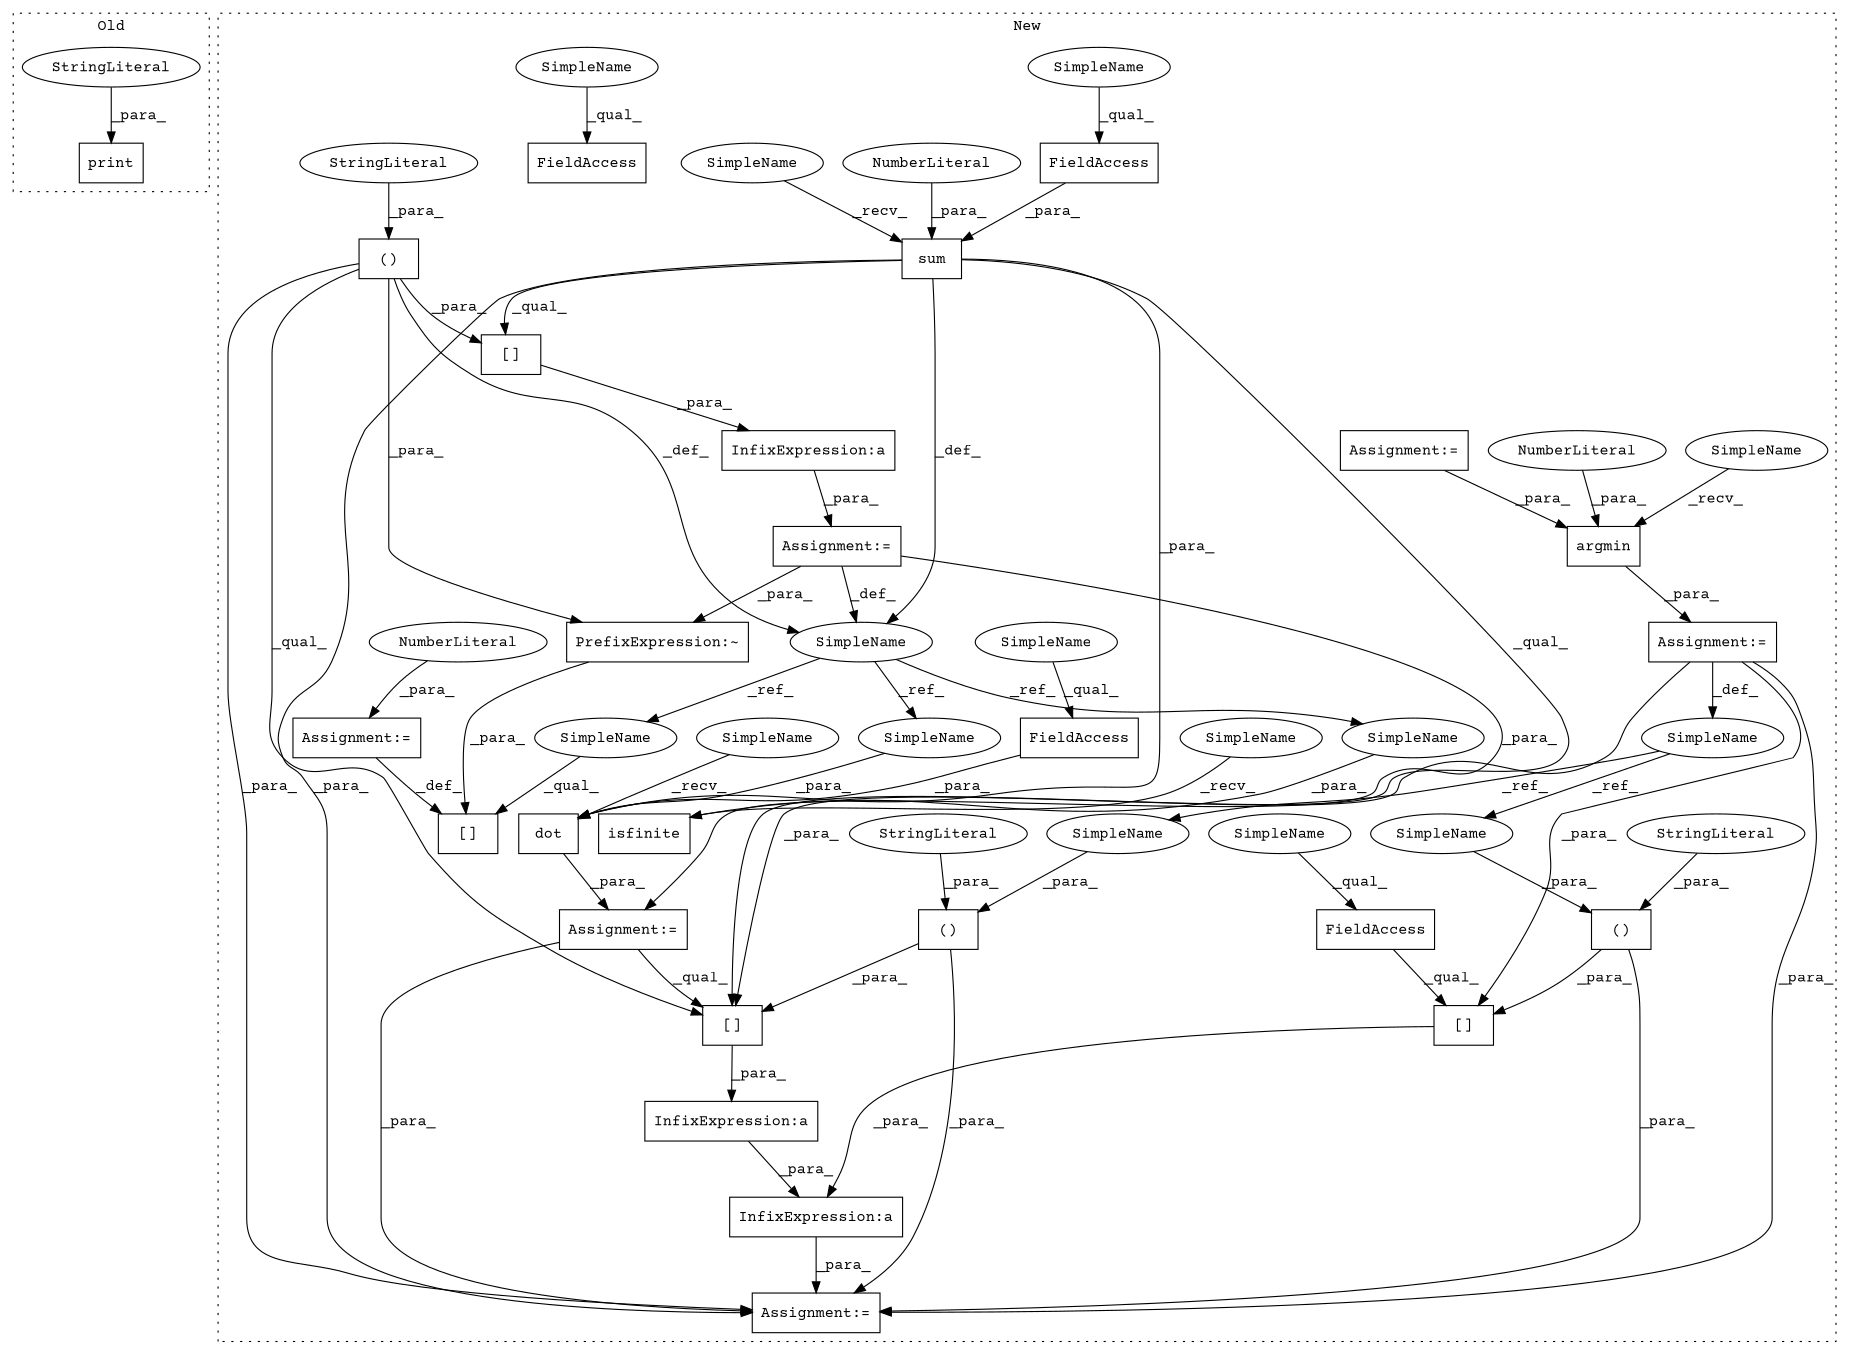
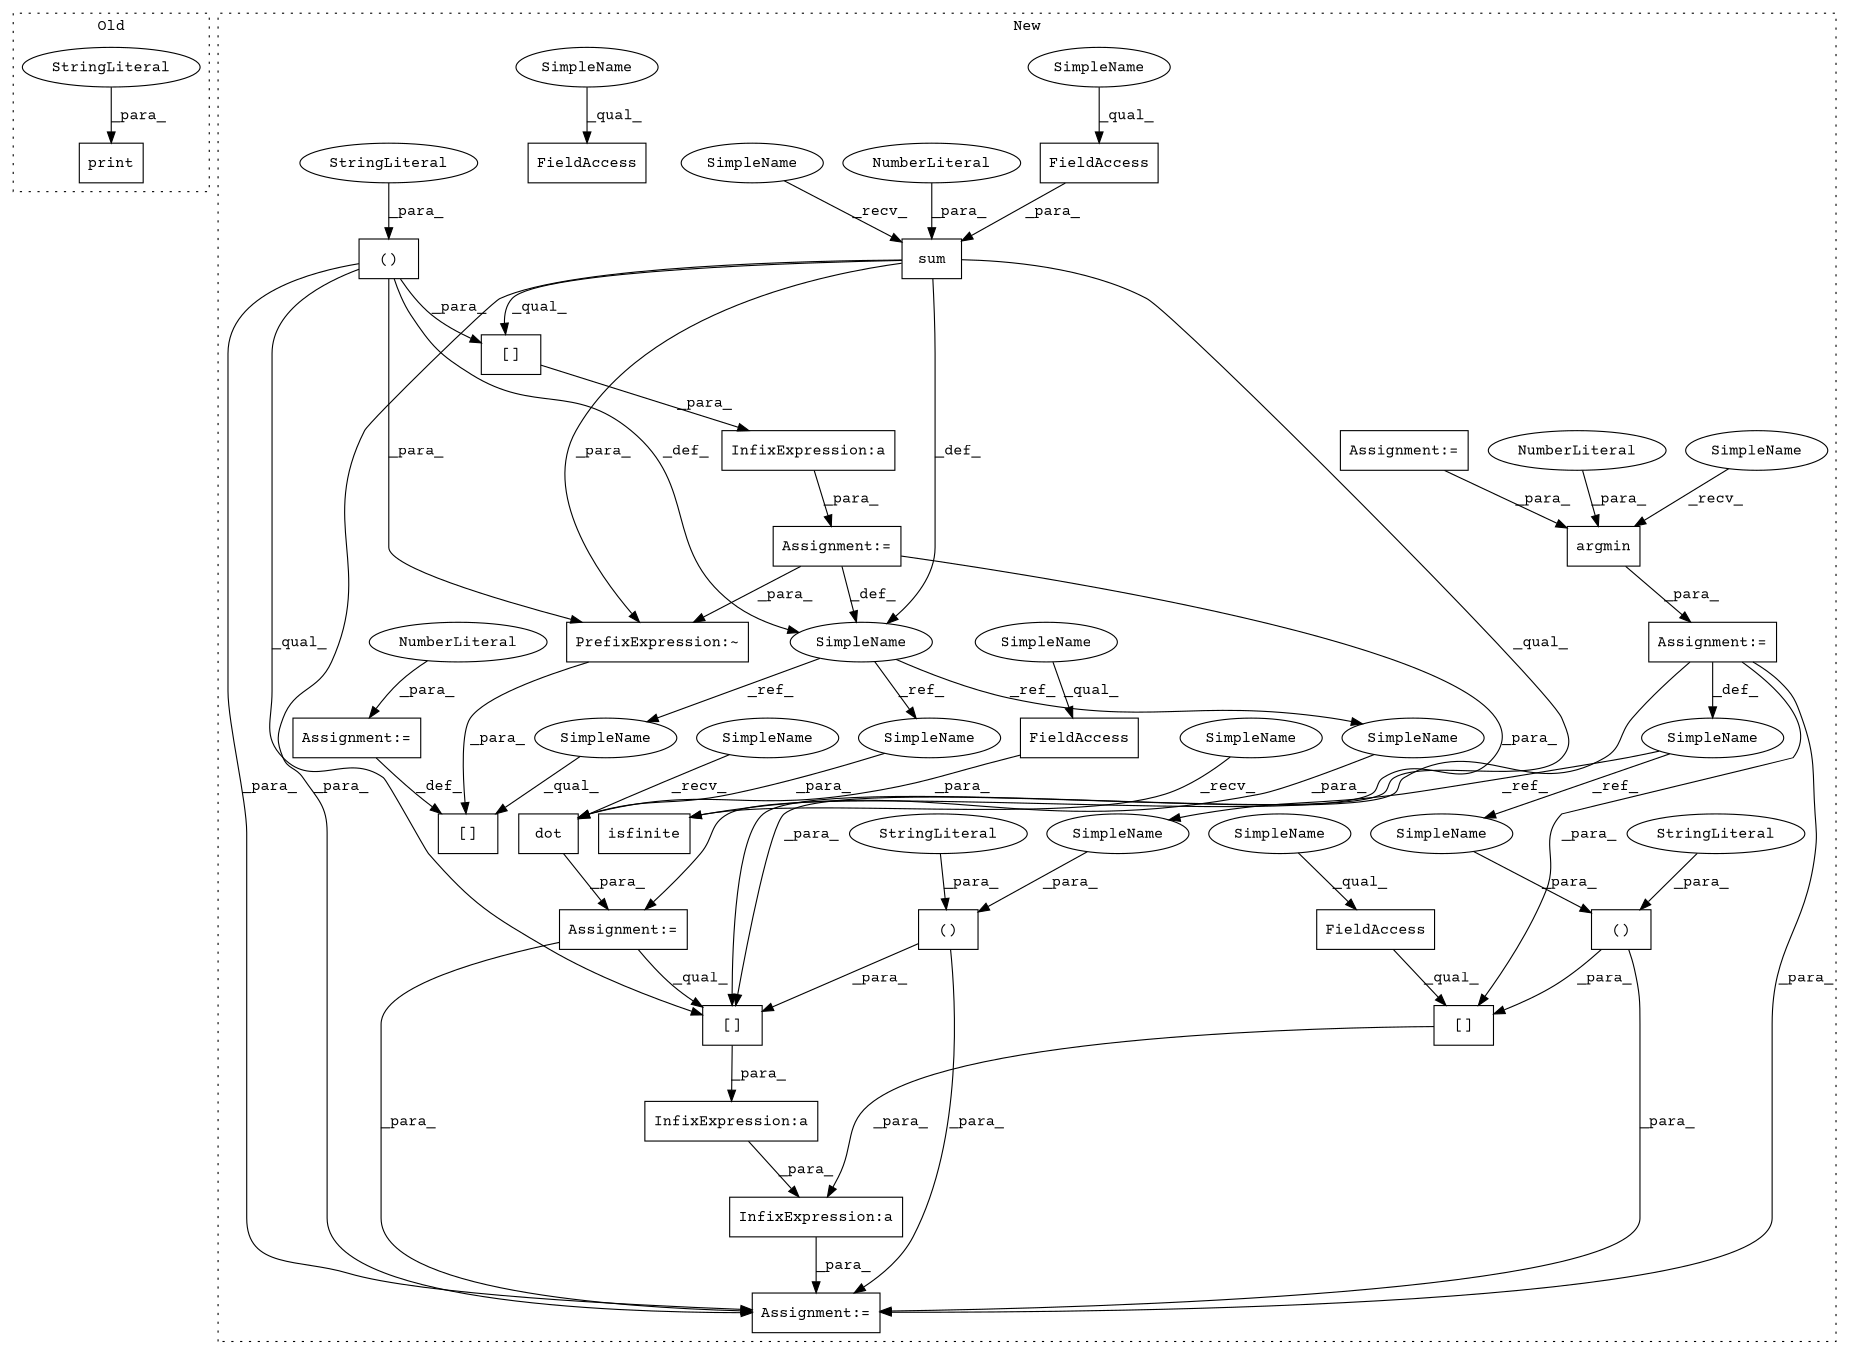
edge "sum" -> "dot": now "sum" -> "PrefixExpression:~"
